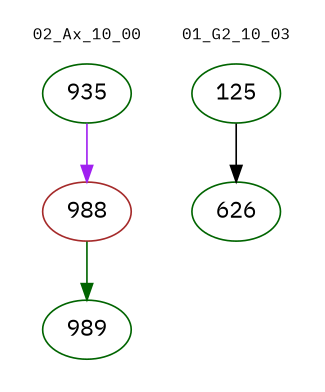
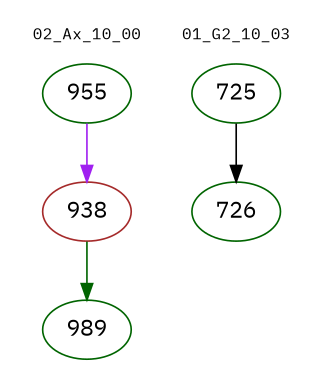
node "935": label "935" -> "955"
node "125": label "125" -> "725"
node "988": label "988" -> "938"
node "626": label "626" -> "726"
